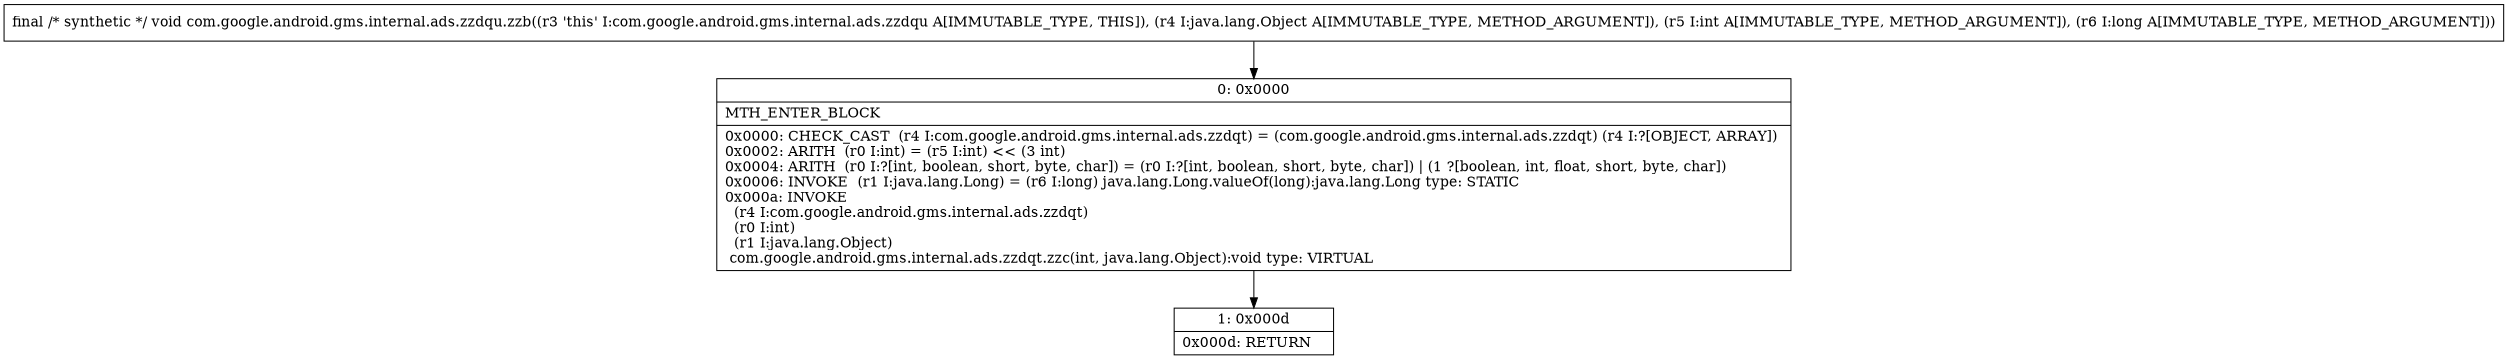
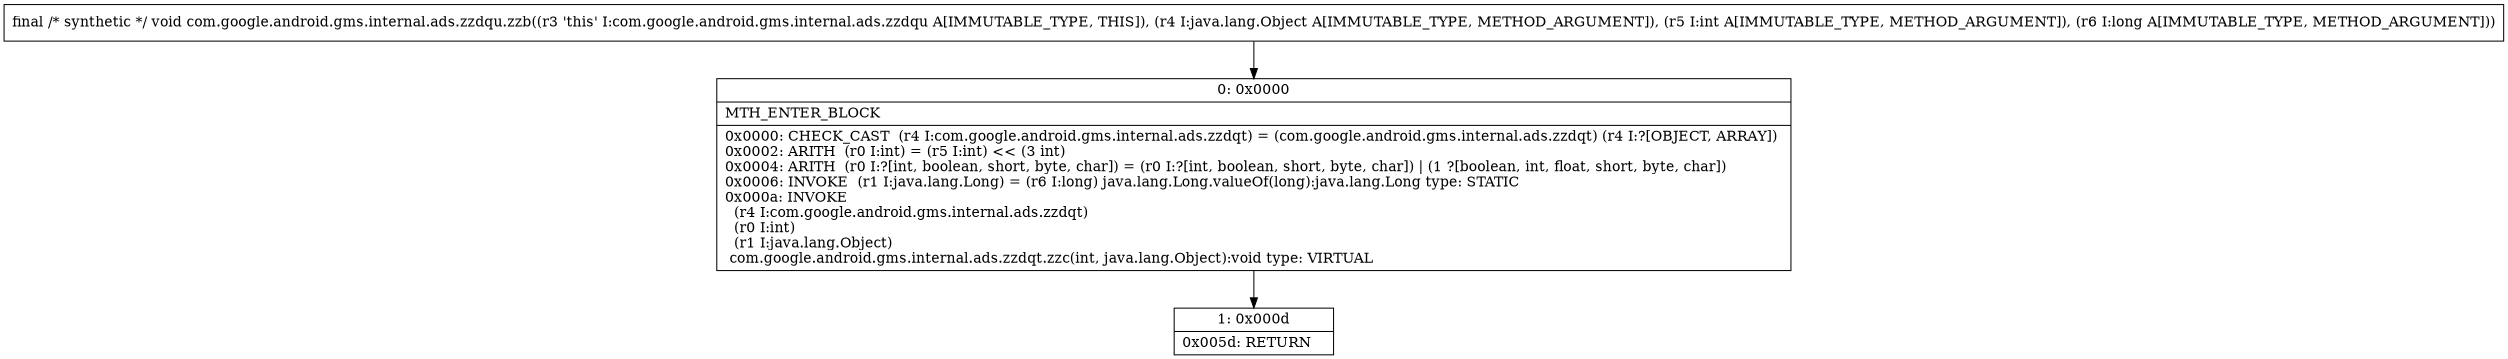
node "1: 0x000d": text "0x000d: RETURN" -> "0x005d: RETURN"
